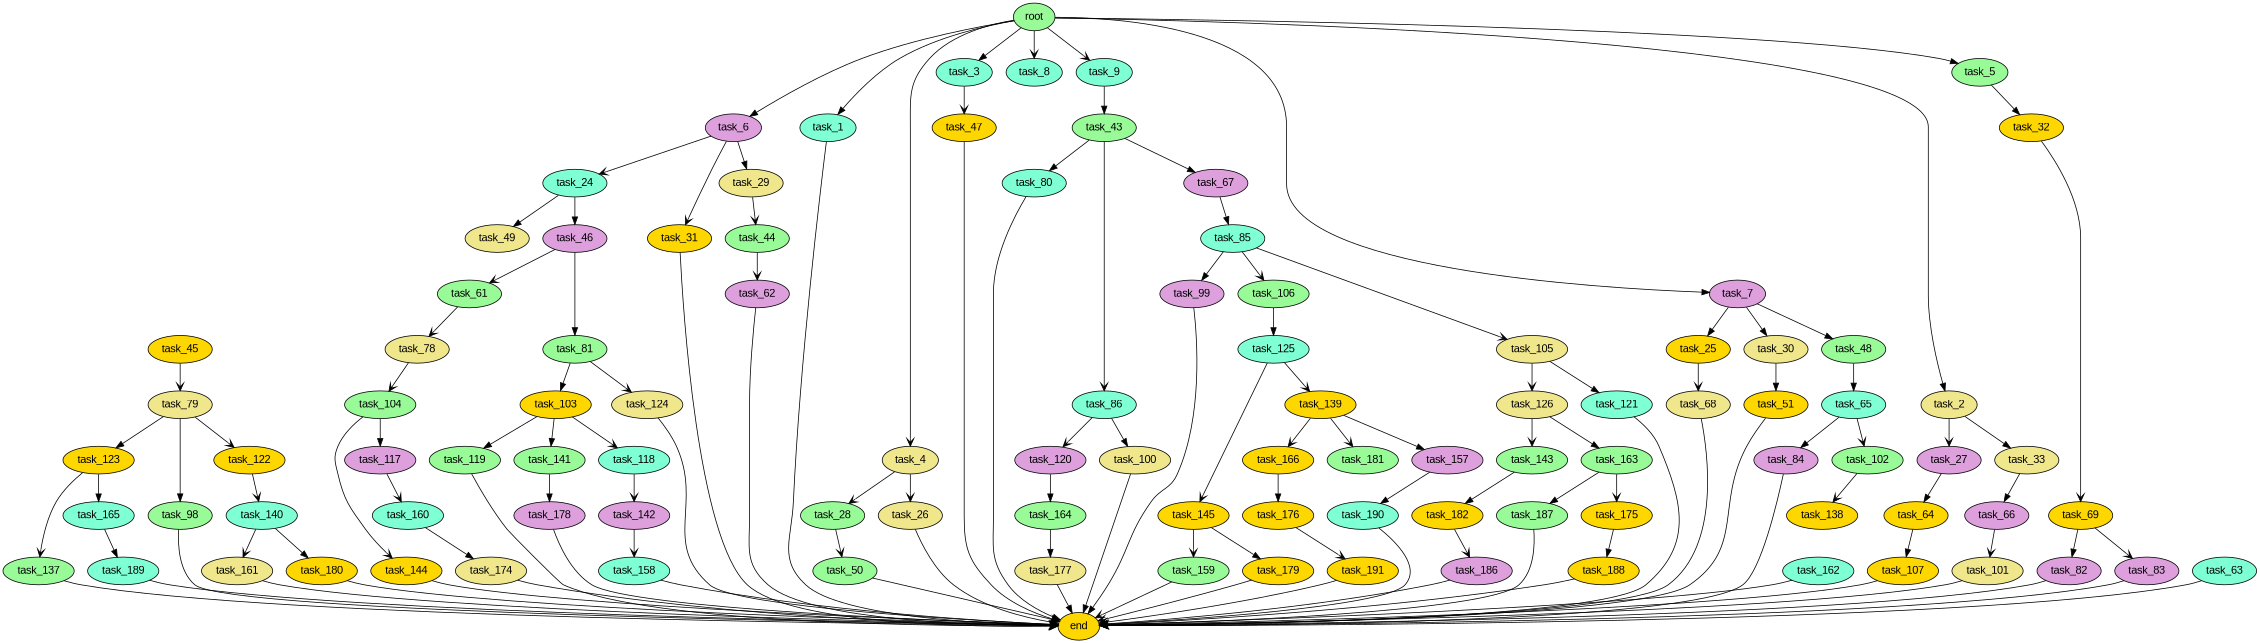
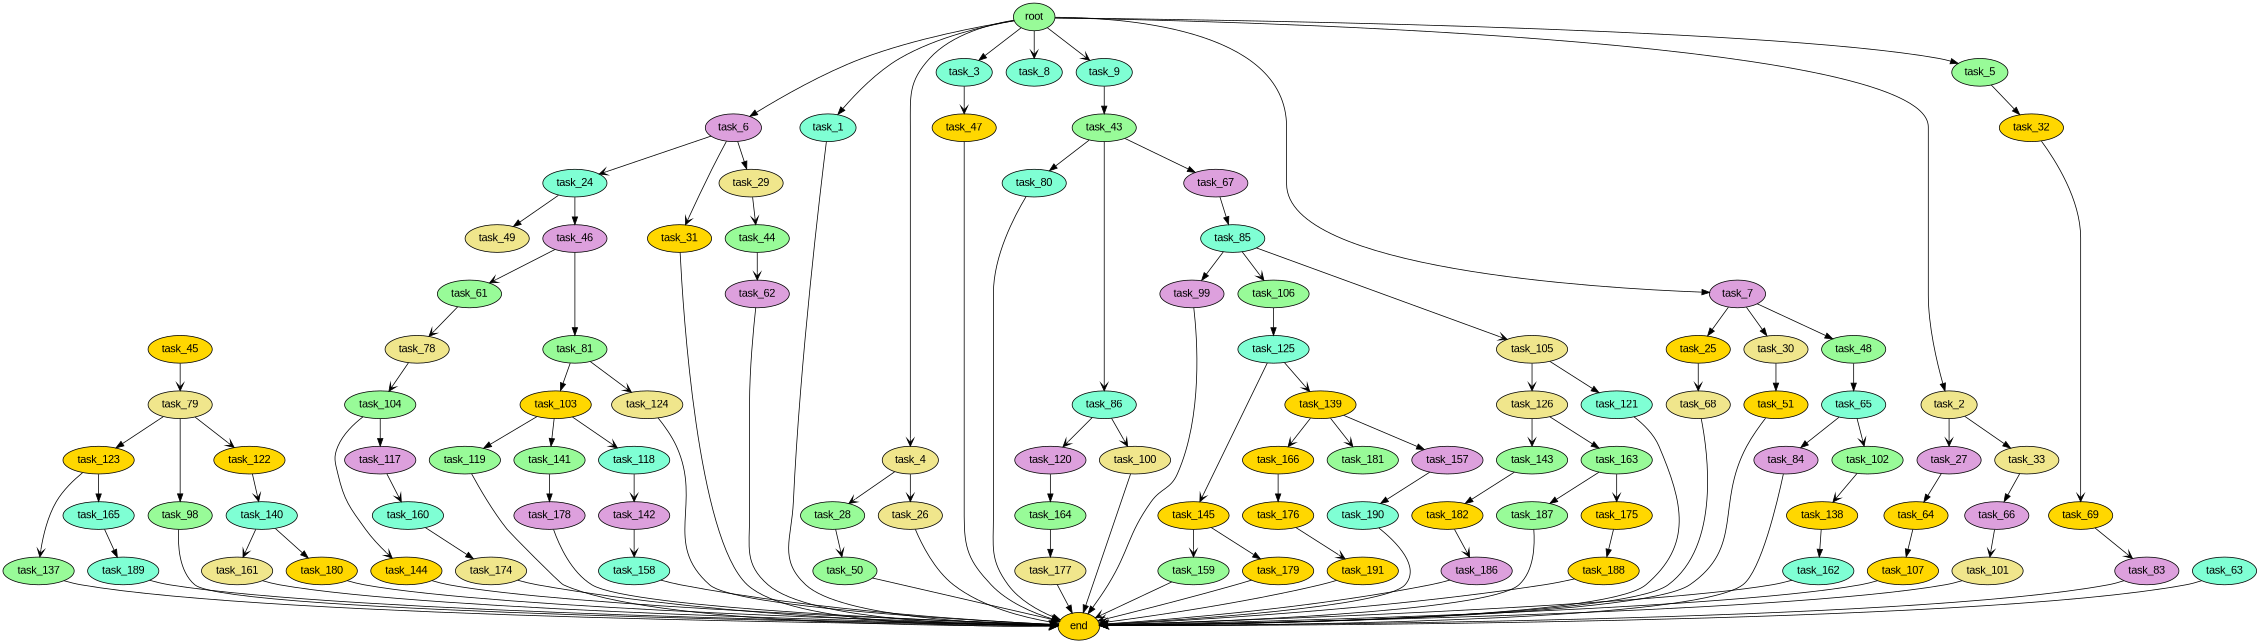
edge "task_86" -> "task_100": arrowhead normal -> vee
edge "task_138" -> "task_162": added
node "task_82": removed
